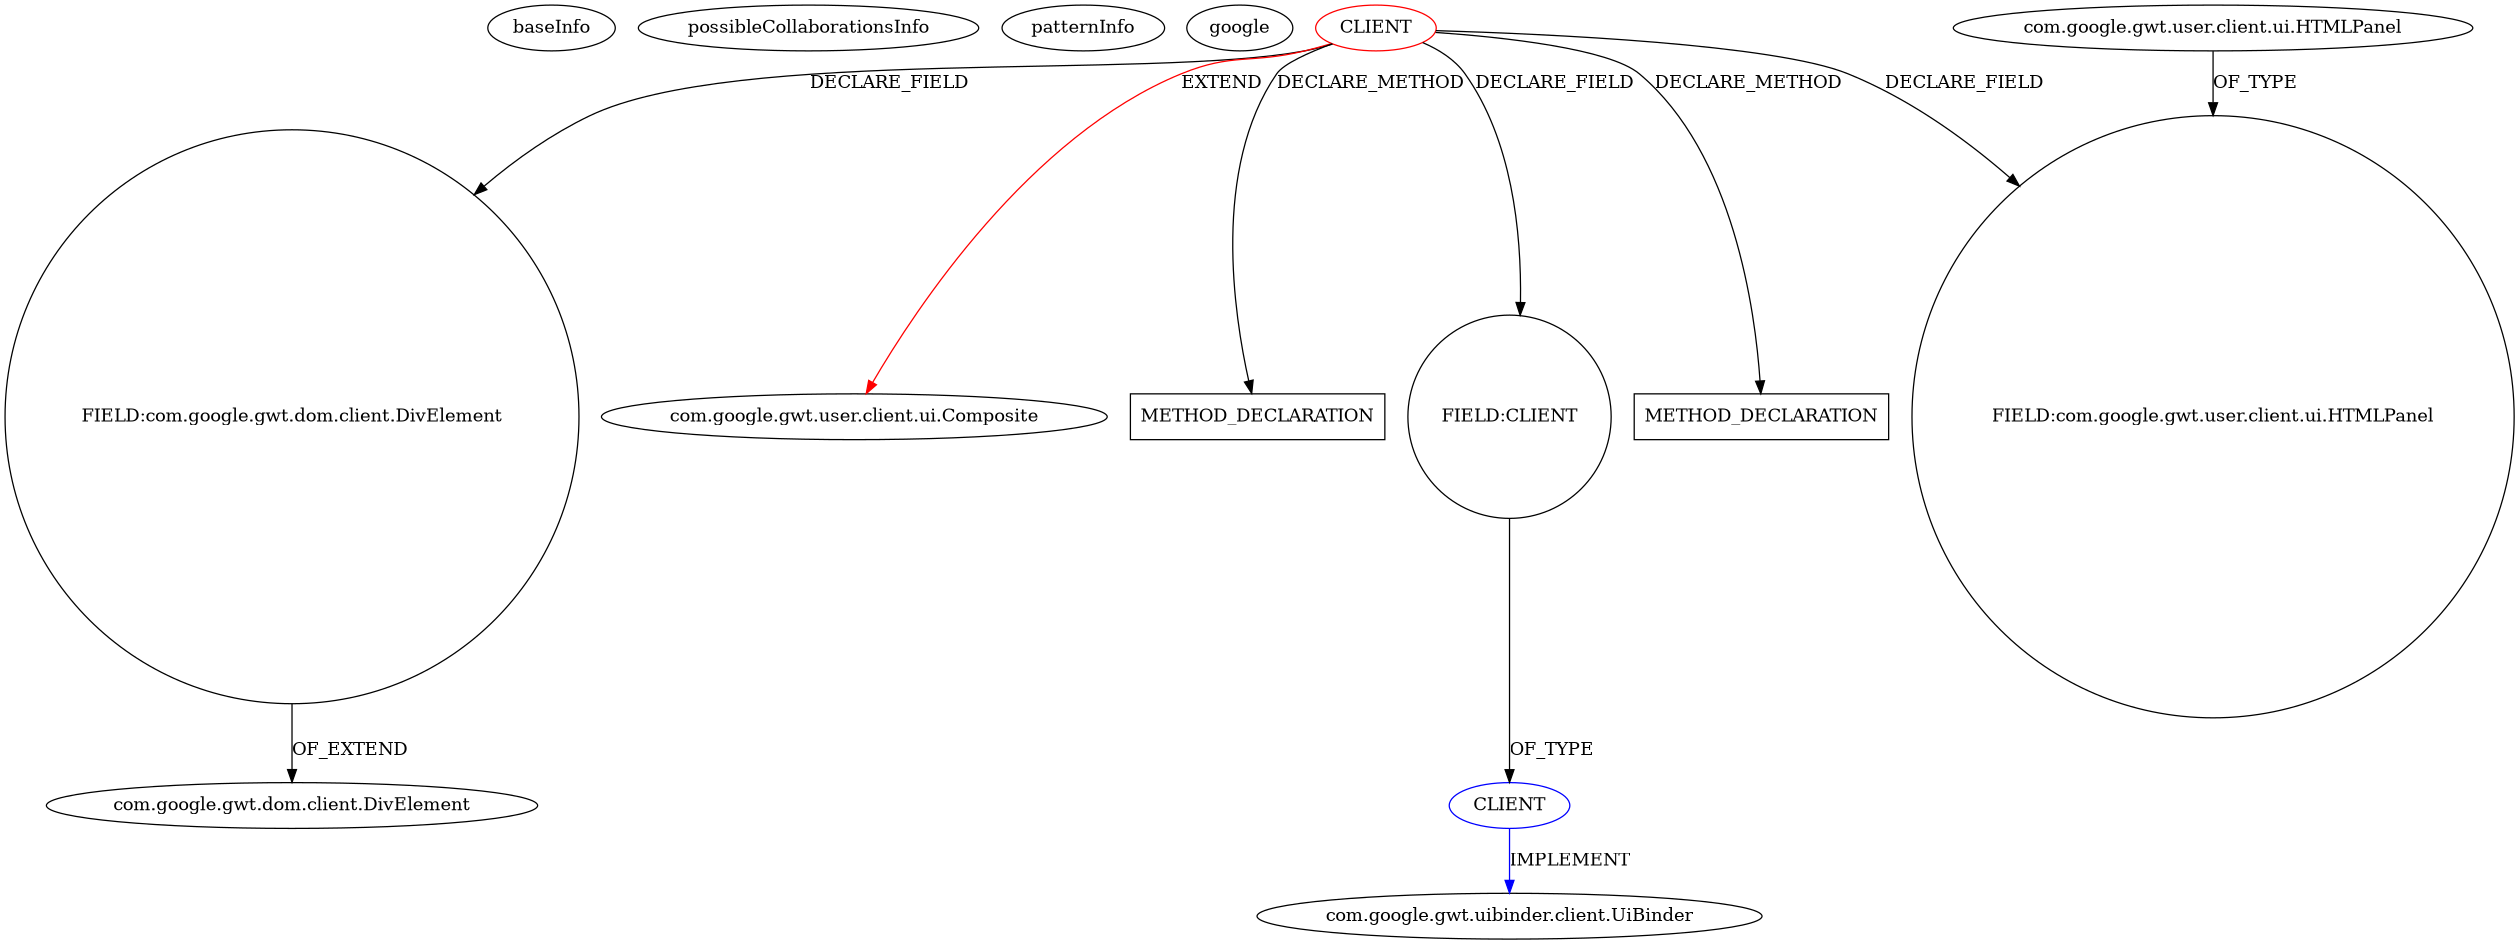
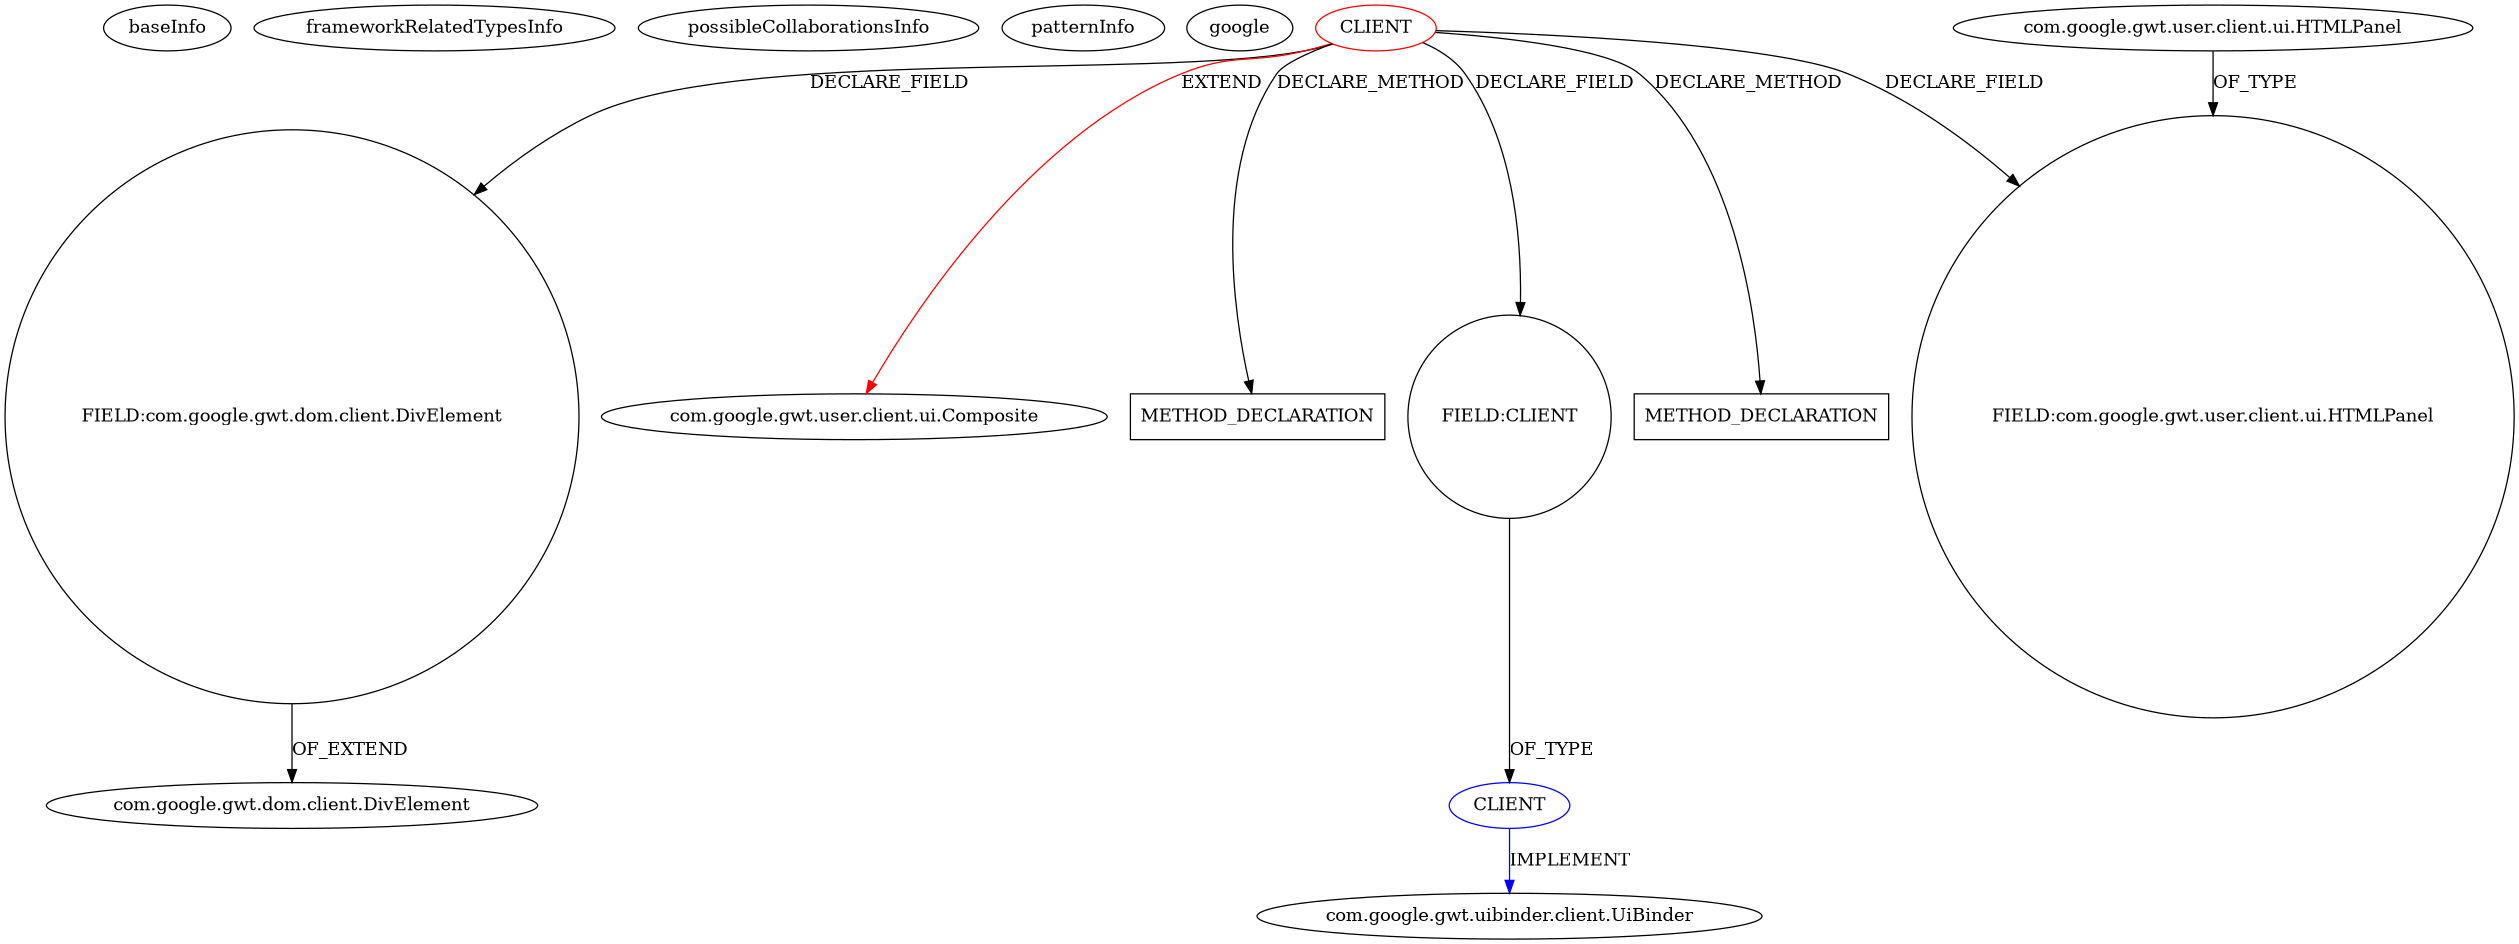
node "frameworkRelatedTypesInfo": added
